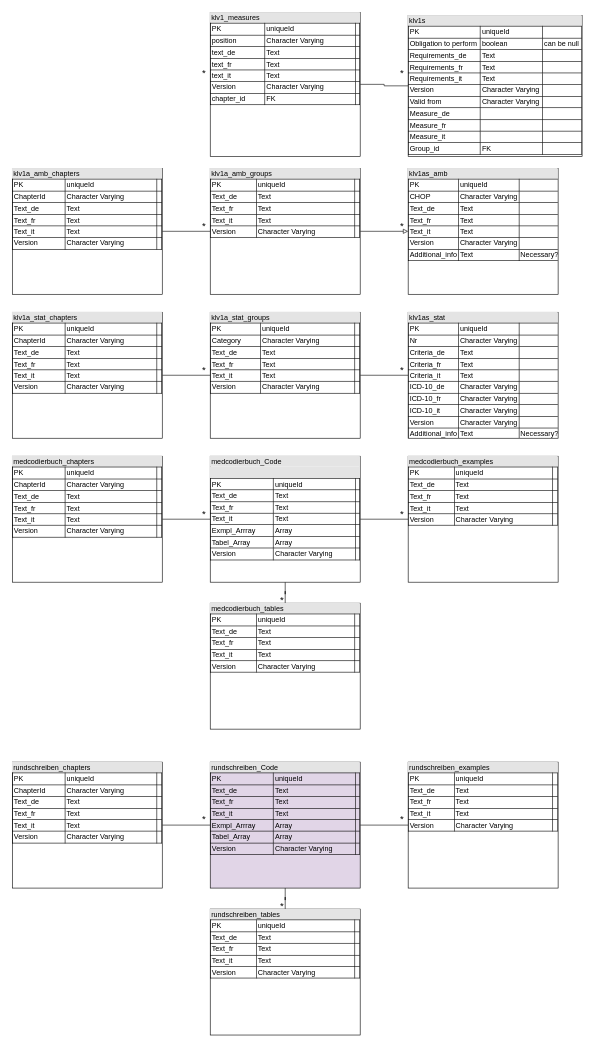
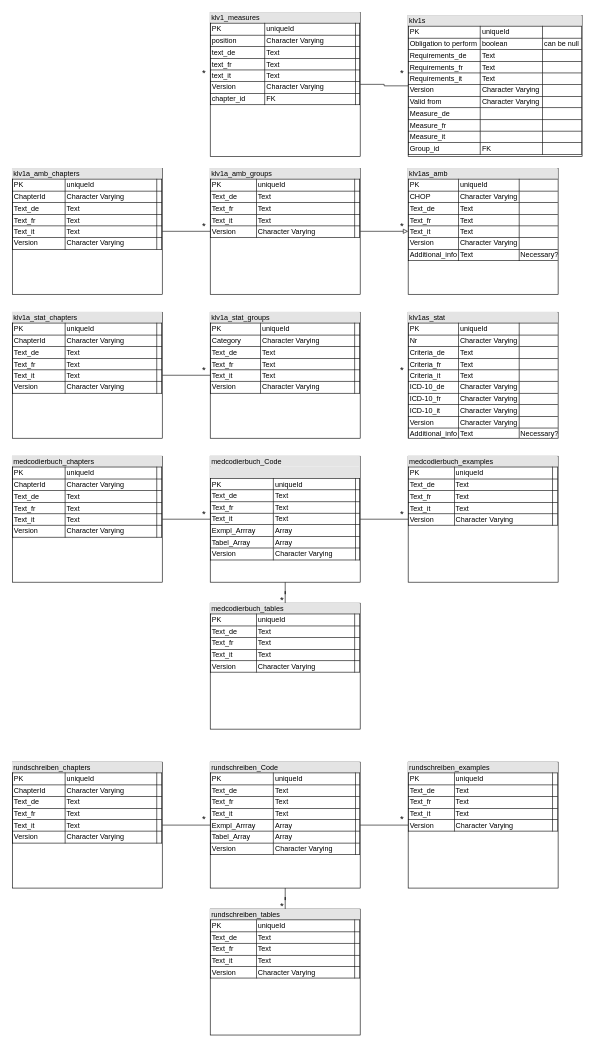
edge "klv1a_stat_groups PK uniqueId Category Character Varying Text_de Text Text_fr Text Text_it Text Version Character Varying" -- "klv1as_stat PK uniqueId Nr Character Varying Criteria_de Text Criteria_fr Text Criteria_it Text ICD-10_de Character Varying ICD-10_fr Character Varying ICD-10_it Character Varying Version Character Varying Additional_info Text Necessary?": removed
node "rundschreiben_Code PK uniqueId Text_de Text Text_fr Text Text_it Text Exmpl_Arrray Array Tabel_Array Array Version Character Varying": fillcolor #e1d5e7 -> #ffffff
